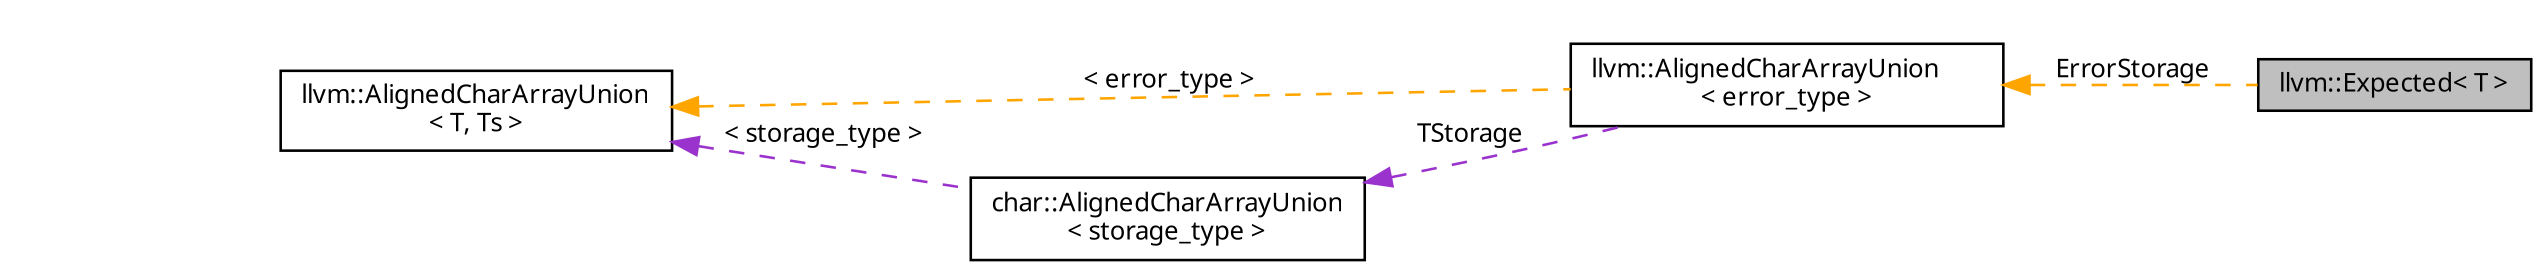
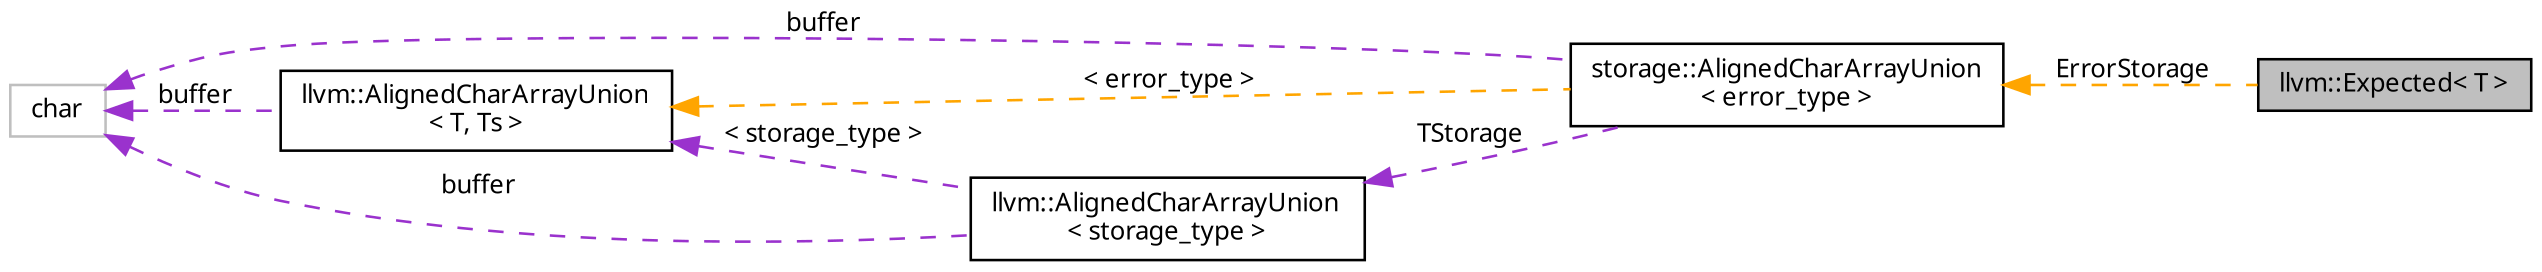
node "llvm::AlignedCharArrayUnion < error_type >": label "llvm::AlignedCharArrayUnion < error_type >" -> "storage::AlignedCharArrayUnion < error_type >"
node "char": added
node "char::AlignedCharArrayUnion < storage_type >": label "char::AlignedCharArrayUnion < storage_type >" -> "llvm::AlignedCharArrayUnion < storage_type >"
